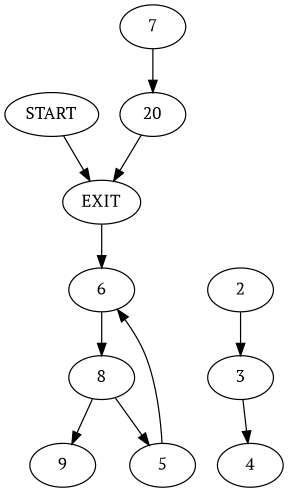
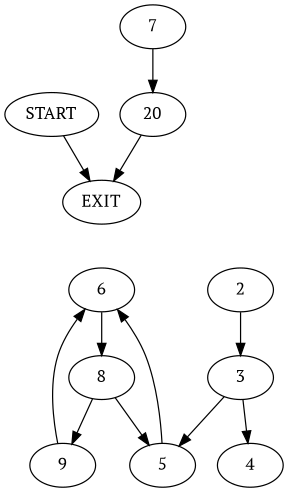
edge "EXIT" -> "6": now "9" -> "6"
edge "3" -> "5": added
